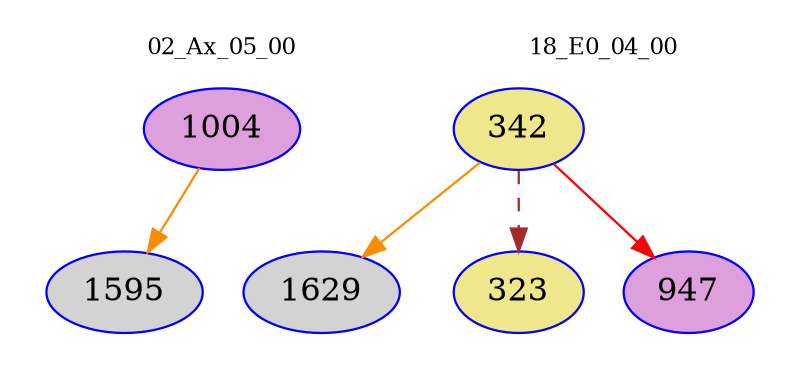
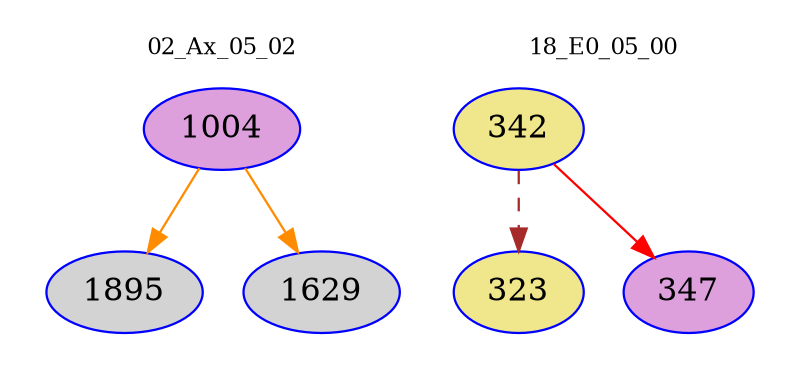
cluster "02_Ax_05_00": label "02_Ax_05_00" -> "02_Ax_05_02"
cluster "18_E0_04_00": label "18_E0_04_00" -> "18_E0_05_00"
edge "342" -> "1629": now "1004" -> "1629"
node "1595": label "1595" -> "1895"
node "947": label "947" -> "347"
